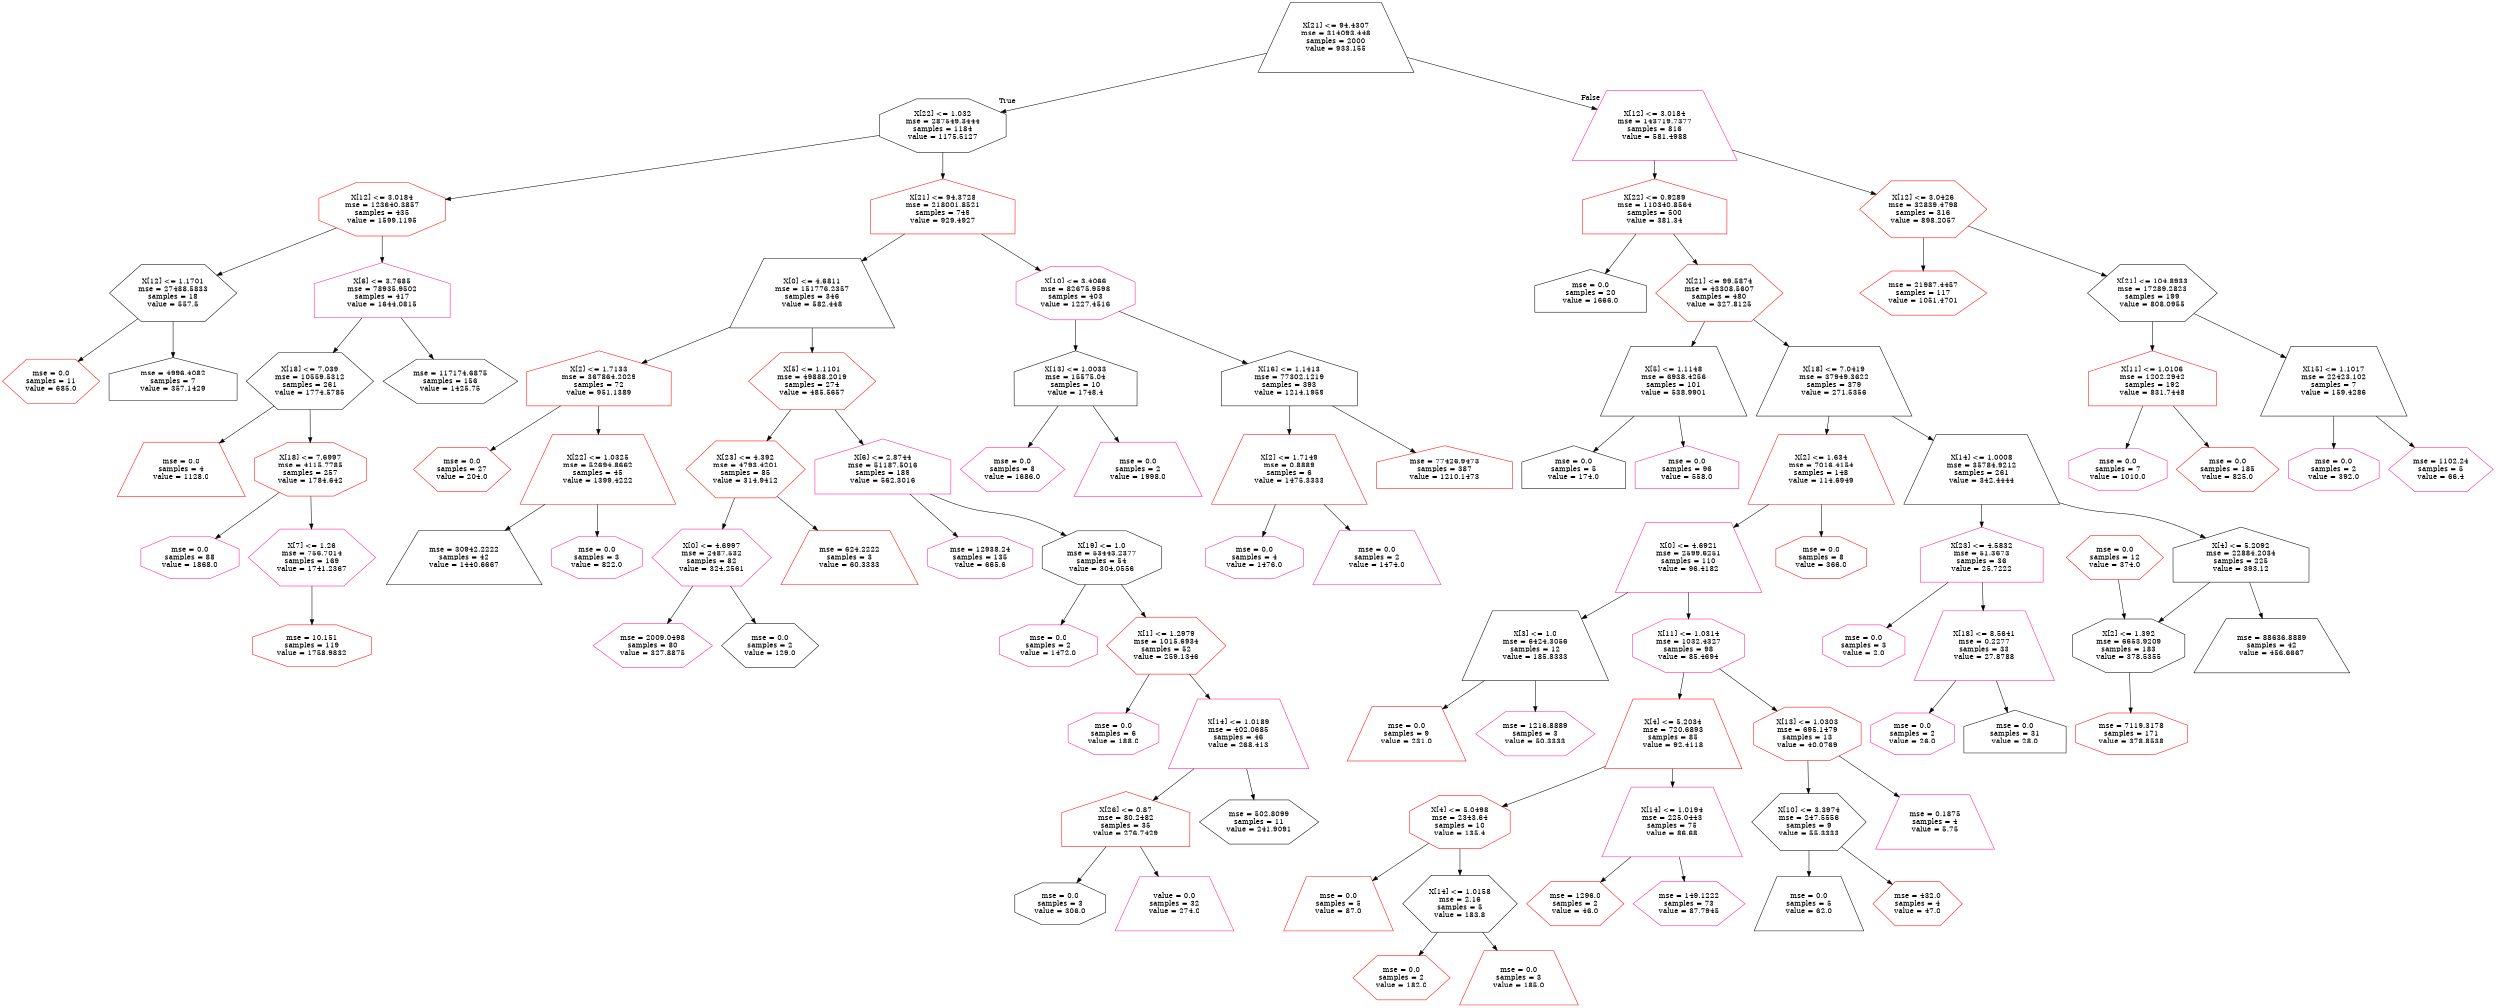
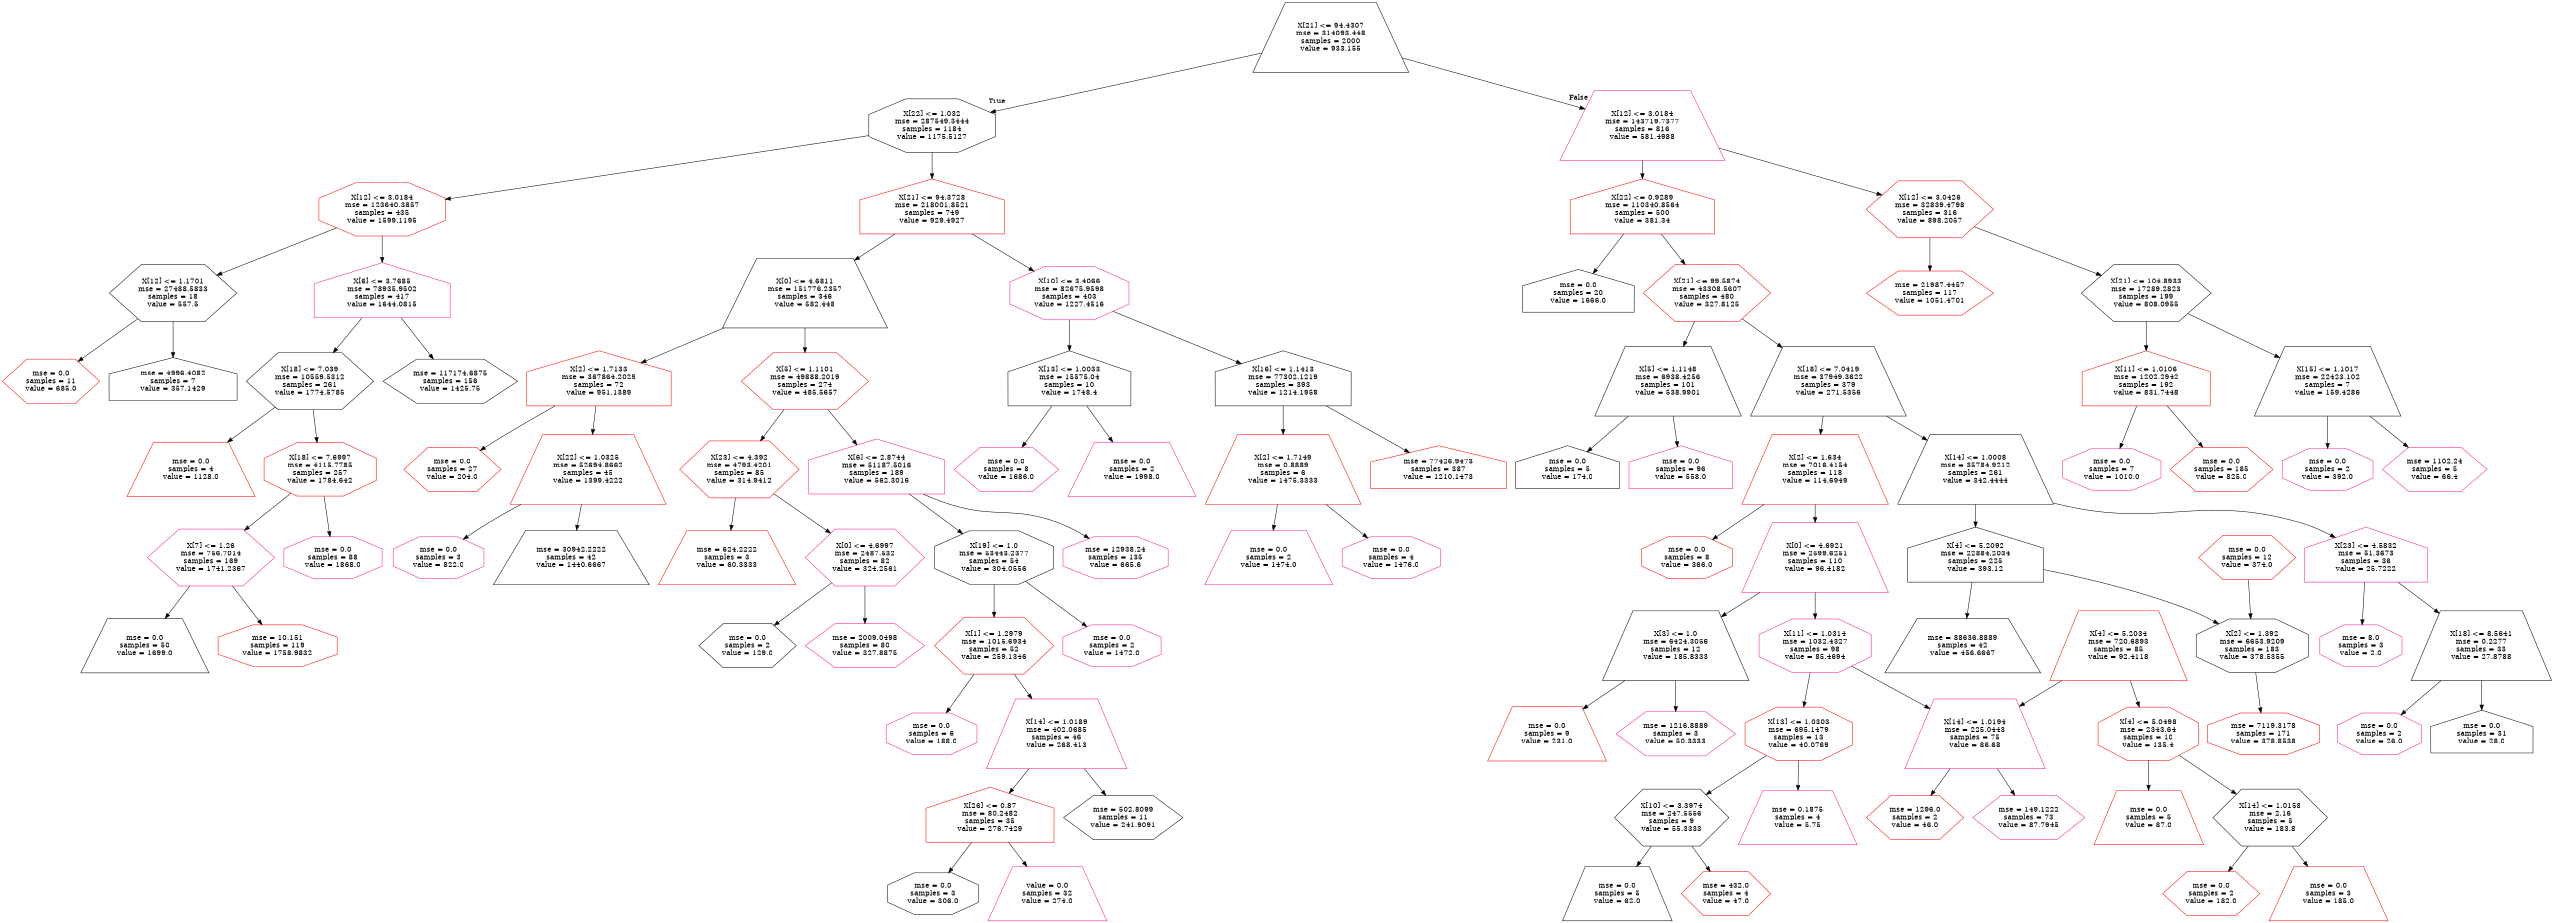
node "X[2] <= 1.634 mse = 7016.4154 samples = 148 value = 114.6949": label "X[2] <= 1.634 mse = 7016.4154 samples = 148 value = 114.6949" -> "X[2] <= 1.634 mse = 7016.4154 samples = 118 value = 114.6949"
node "mse = 0.0 samples = 50 value = 1699.0": added
node "mse = 0.0 samples = 3 value = 2.0": label "mse = 0.0 samples = 3 value = 2.0" -> "mse = 8.0 samples = 3 value = 2.0"
node "X[18] <= 8.5641 mse = 0.2277 samples = 33 value = 27.8788": color deeppink -> black
edge "X[11] <= 1.0314 mse = 1032.4327 samples = 98 value = 85.4694" -> "X[4] <= 5.2034 mse = 720.6893 samples = 85 value = 92.4118": now "X[11] <= 1.0314 mse = 1032.4327 samples = 98 value = 85.4694" -> "X[14] <= 1.0194 mse = 225.0443 samples = 75 value = 86.68"
